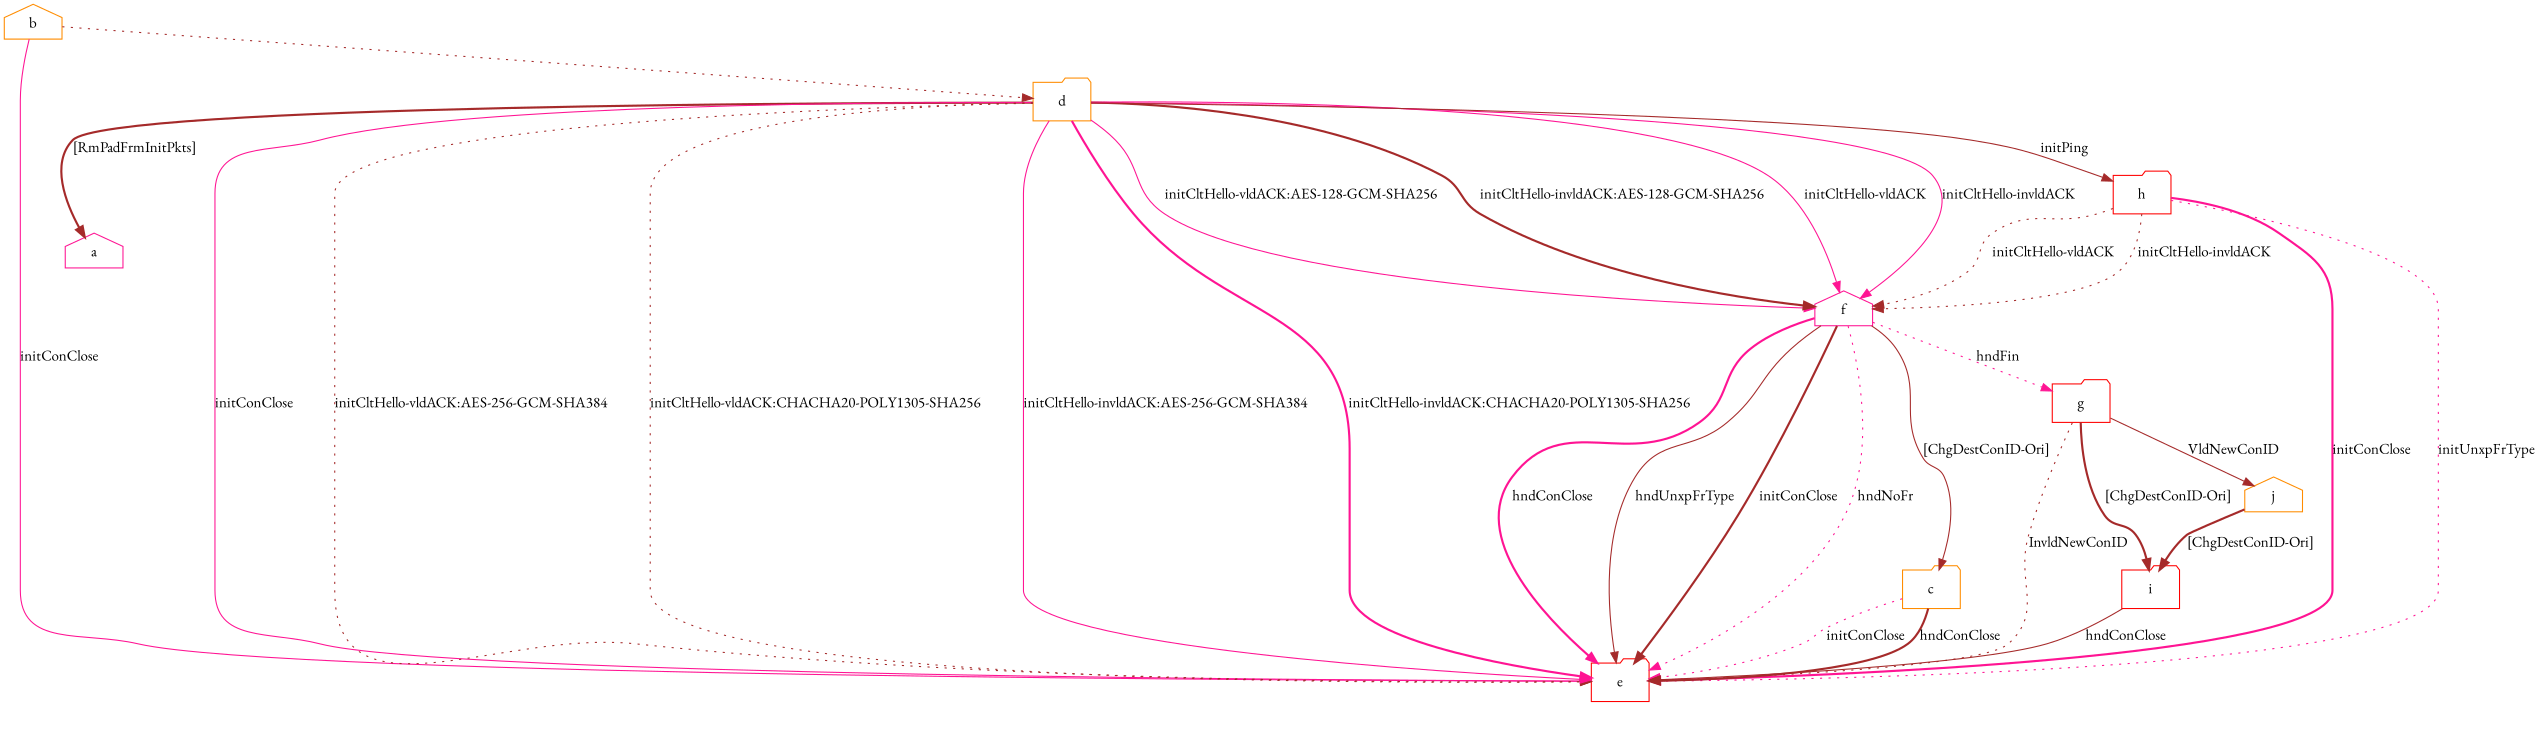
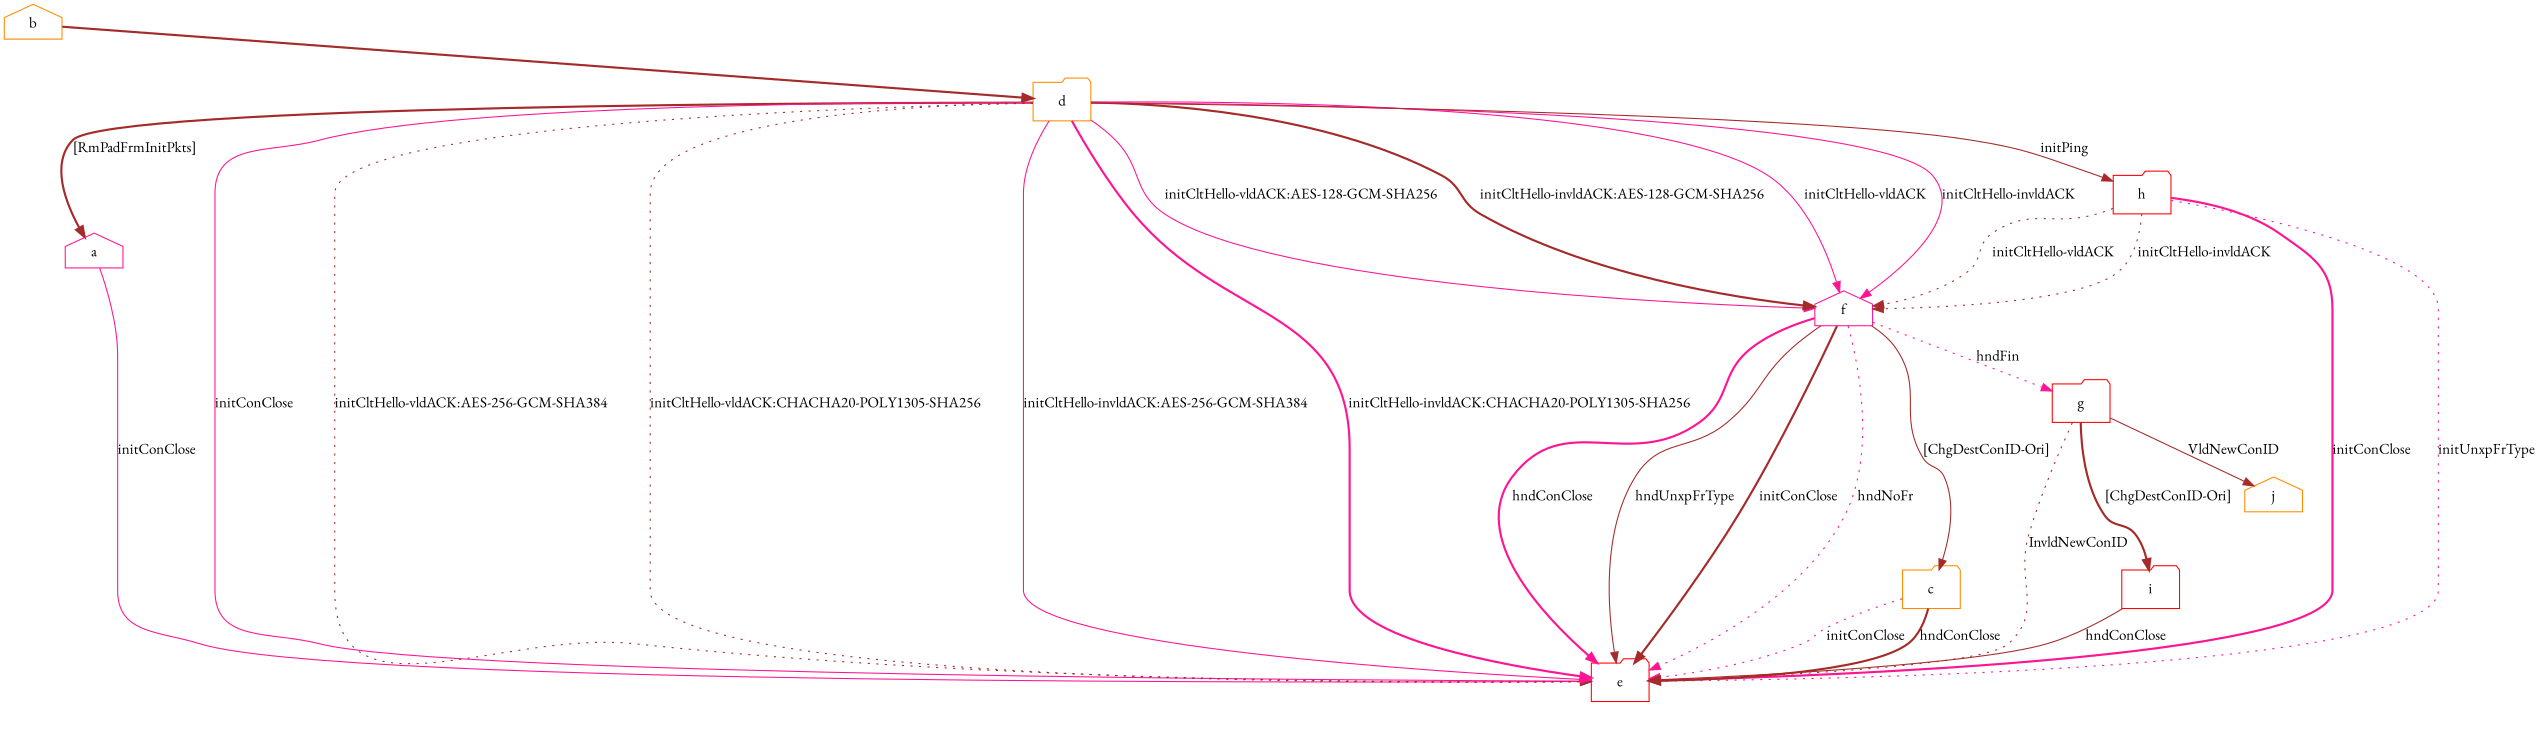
edge "b" -> "d": style dotted -> bold
edge "j" -> "i": removed, label "[ChgDestConID-Ori]"
edge "b" -> "e": now "a" -> "e"
